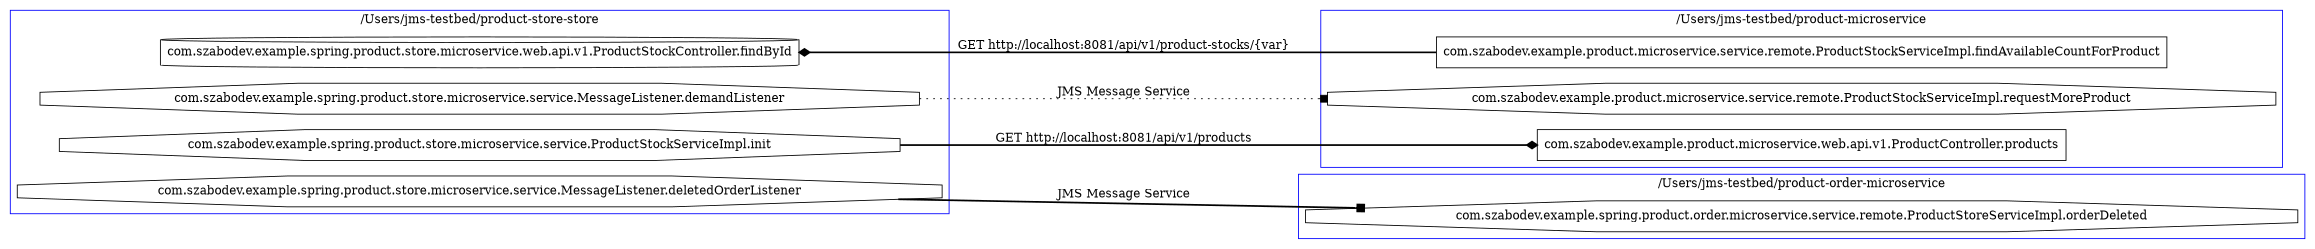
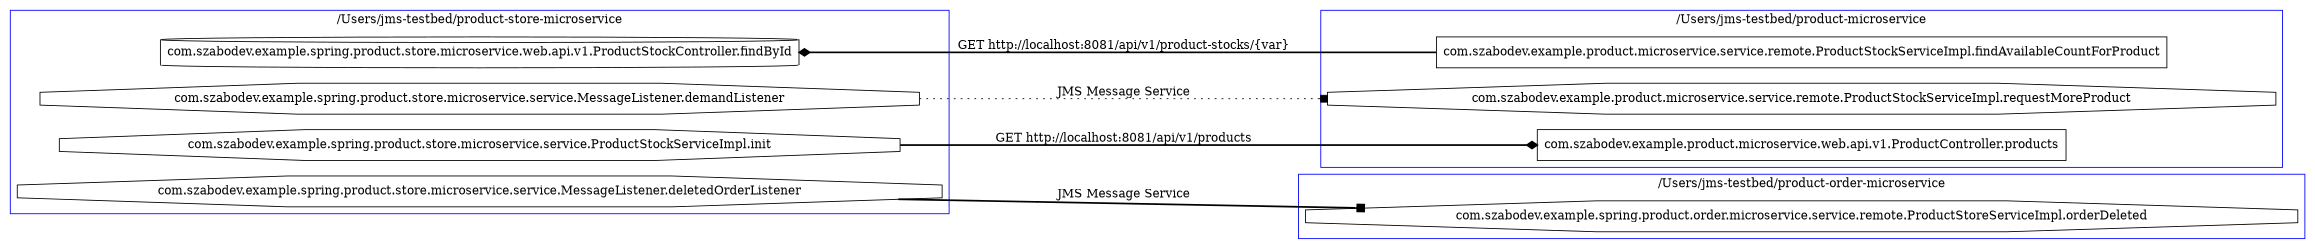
cluster "/Users/jms-testbed/product-store-store": label "/Users/jms-testbed/product-store-store" -> "/Users/jms-testbed/product-store-microservice"
